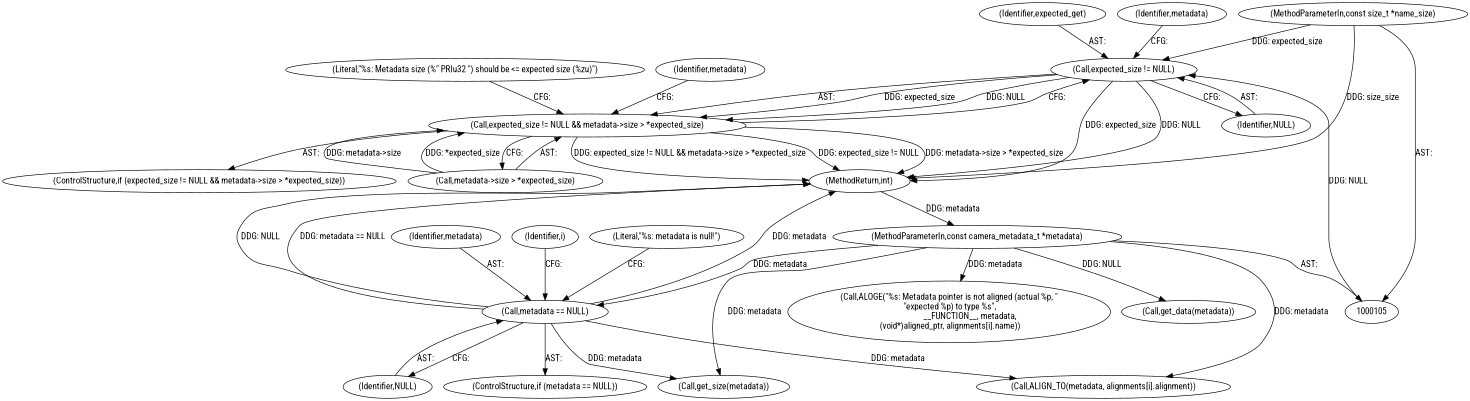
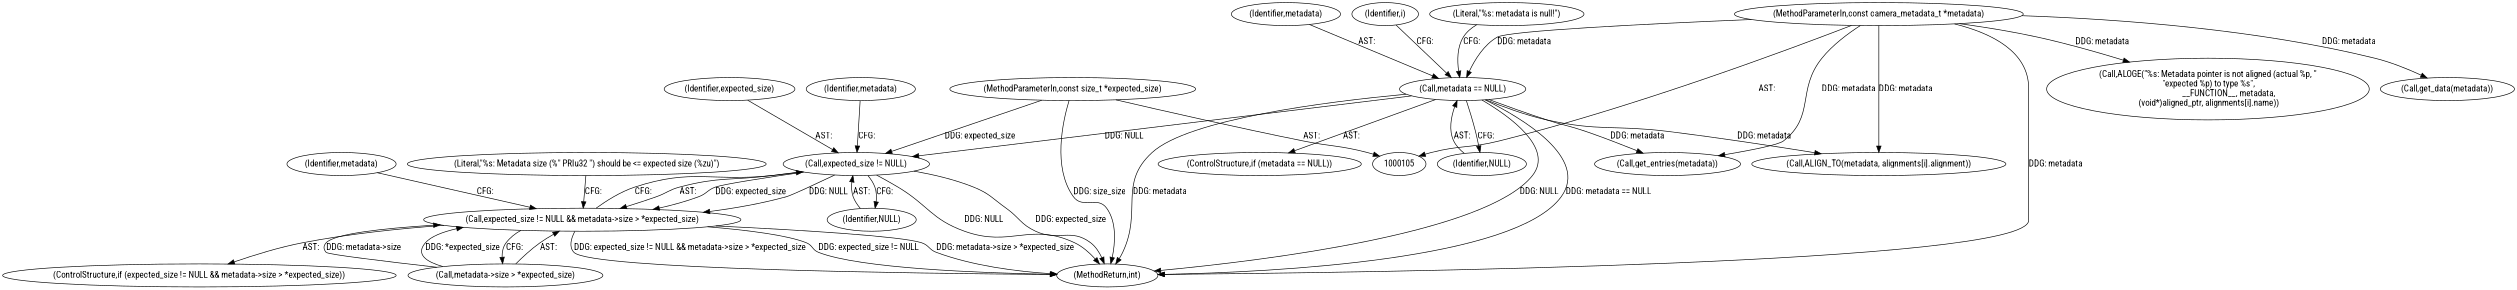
node "(Identifier,expected_get)": label "(Identifier,expected_get)" -> "(Identifier,expected_size)"
node "(MethodParameterIn,const size_t *name_size)": label "(MethodParameterIn,const size_t *name_size)" -> "(MethodParameterIn,const size_t *expected_size)"
edge "1000105" -> "(Call,expected_size != NULL)": now "(Call,metadata == NULL)" -> "(Call,expected_size != NULL)"
edge "(MethodReturn,int)" -> "(MethodParameterIn,const camera_metadata_t *metadata)": reversed
edge "(MethodParameterIn,const camera_metadata_t *metadata)" -> "(Call,get_data(metadata))": label "DDG: NULL" -> "DDG: metadata"
node "(Call,get_size(metadata))": label "(Call,get_size(metadata))" -> "(Call,get_entries(metadata))"
